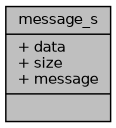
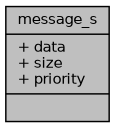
node "message_s": text "+ message" -> "+ priority"
